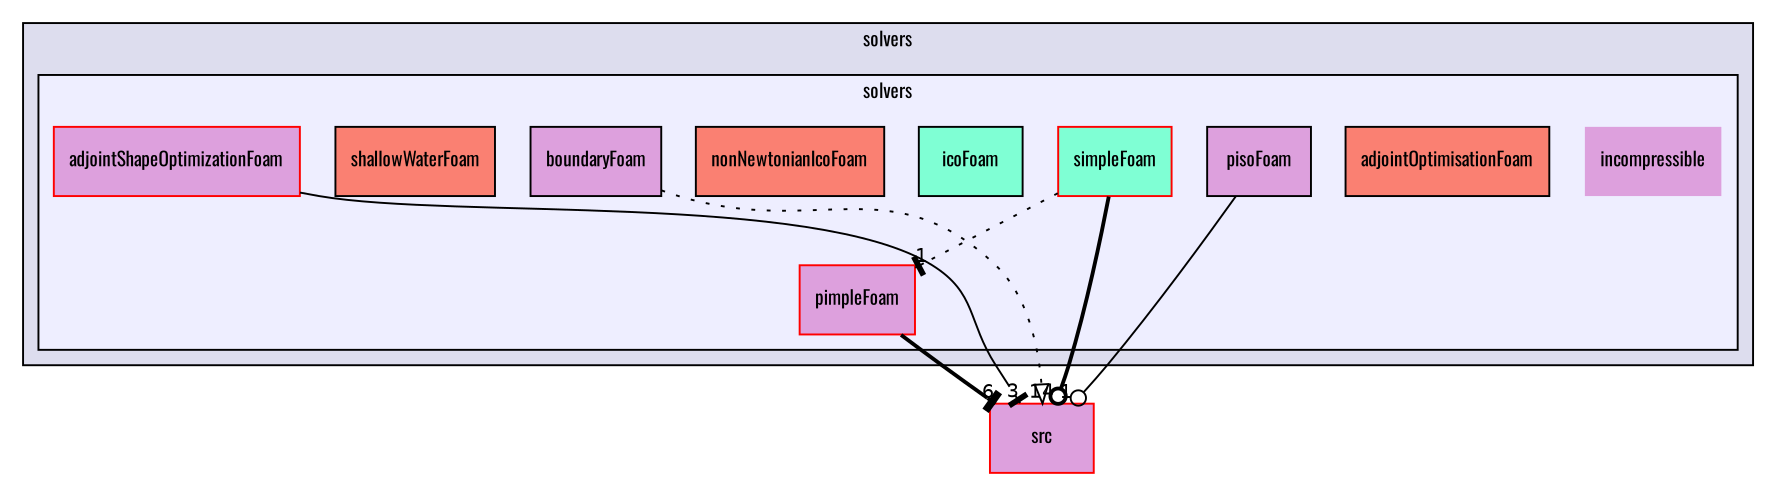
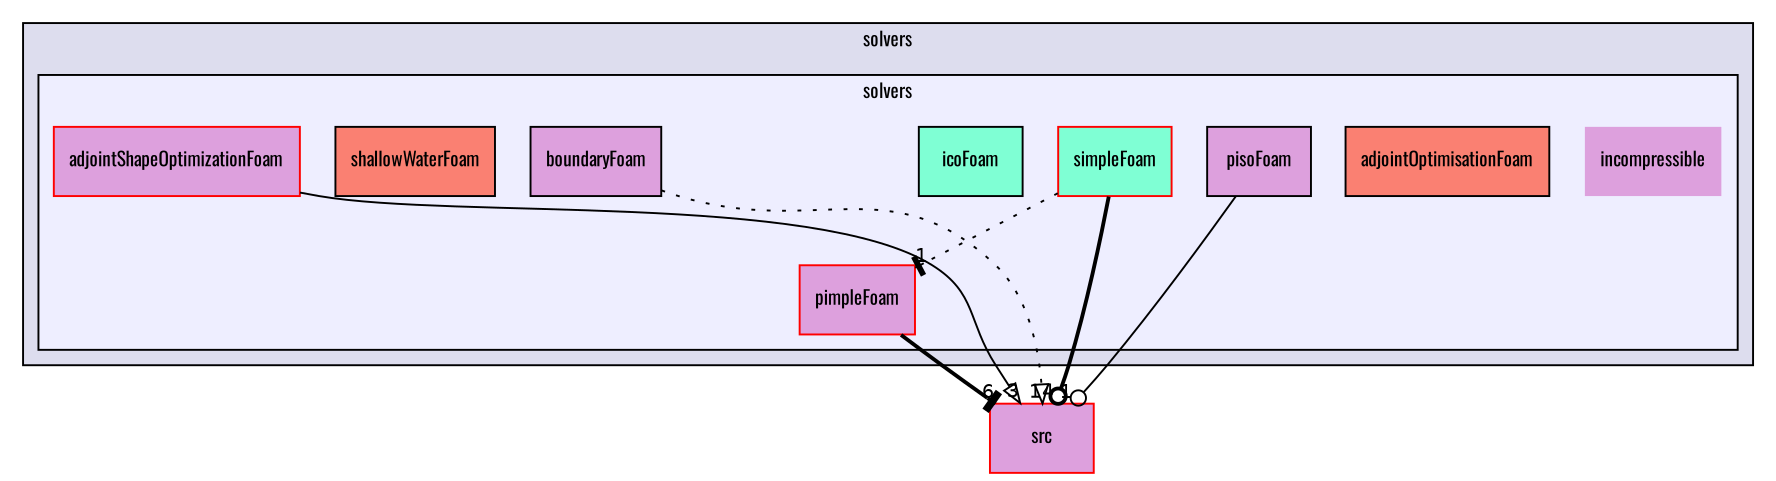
node "nonNewtonianIcoFoam": removed
edge "adjointShapeOptimizationFoam" -> "src": arrowhead tee -> onormal
